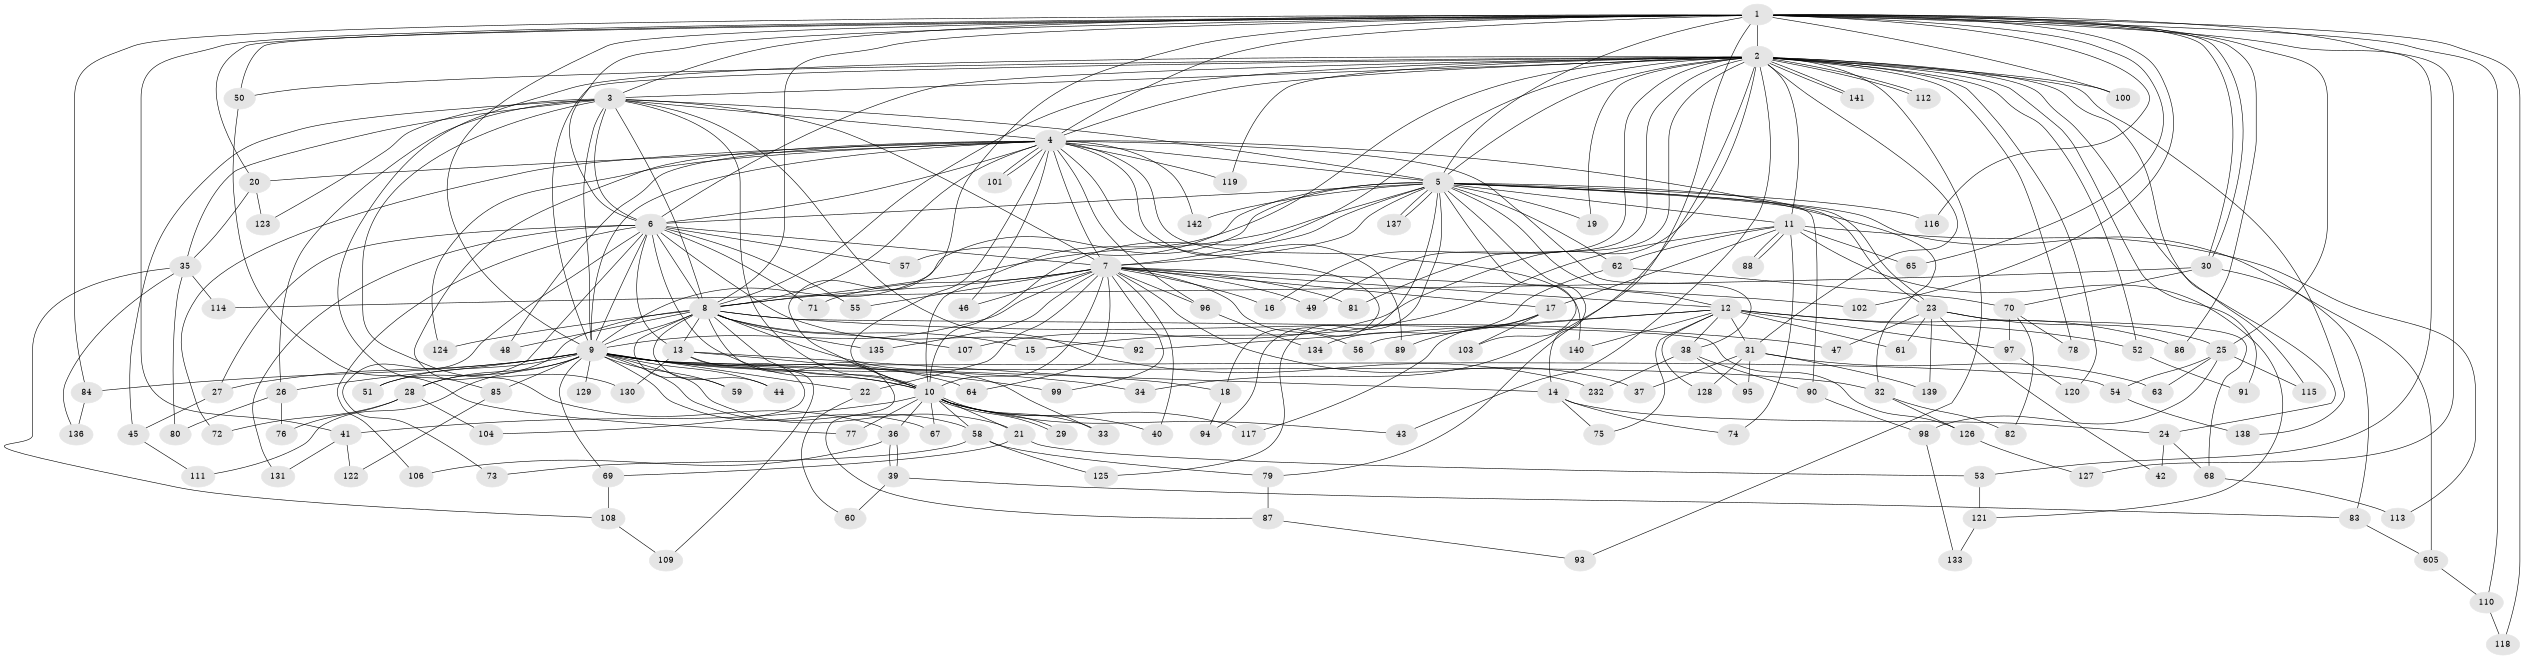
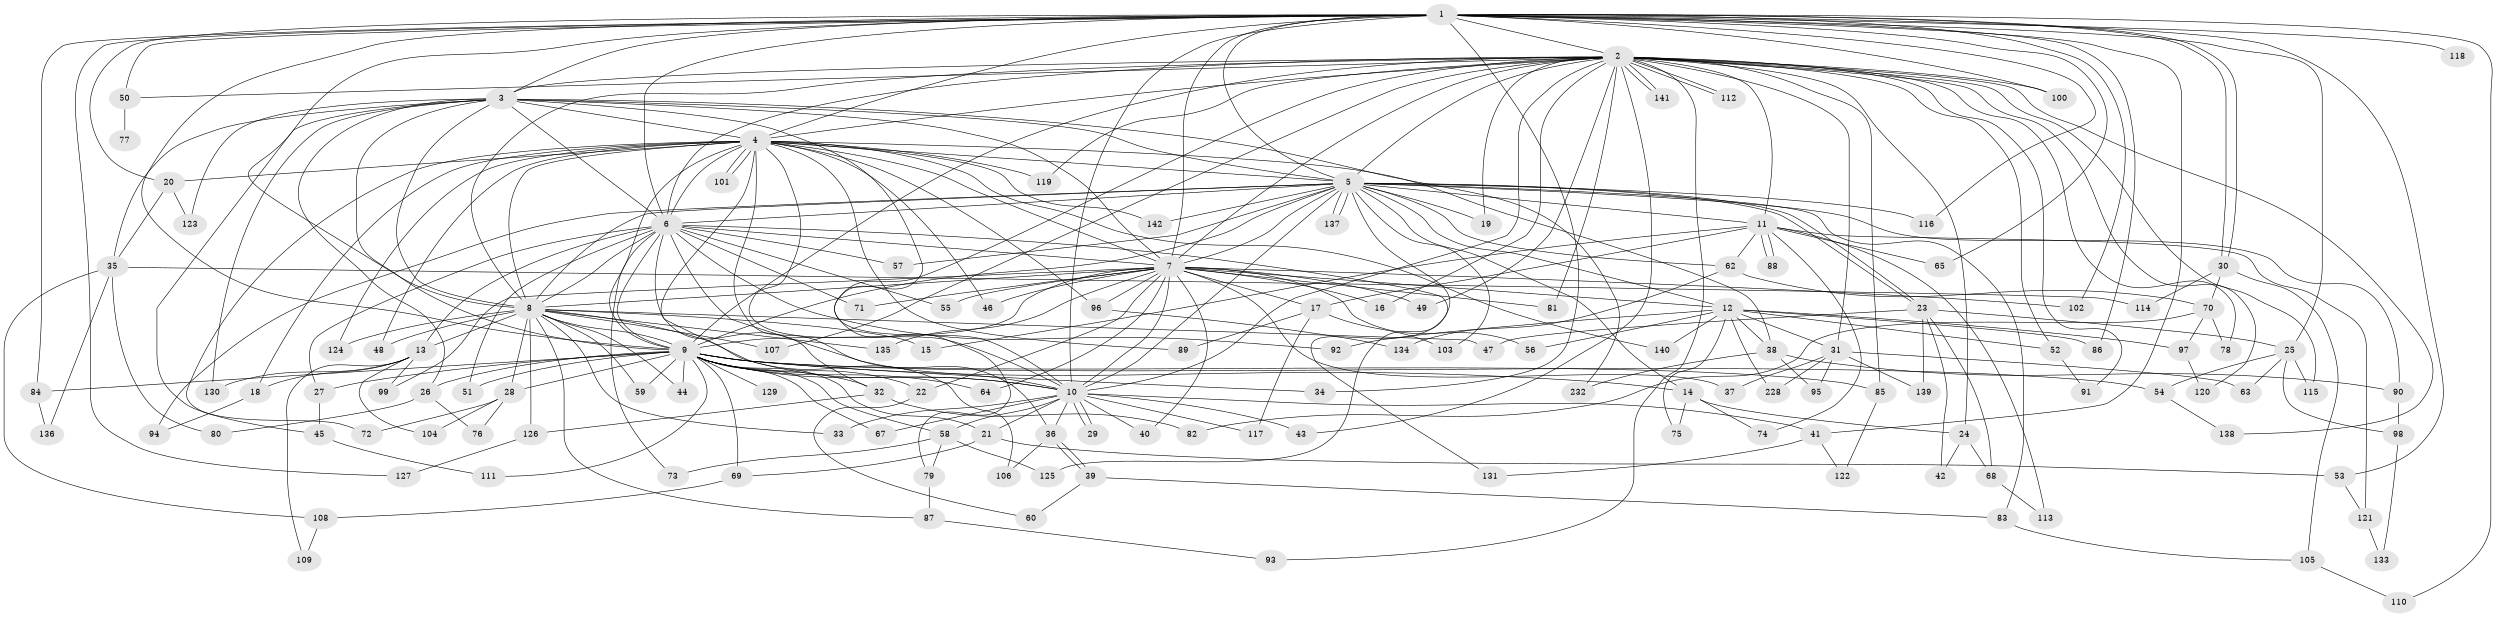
edge "1" -- "7": added
node "61": removed
node "128": label "128" -> "228"
edge "10" -- "77": removed
node "605": label "605" -> "105"
edge "110" -- "118": removed
